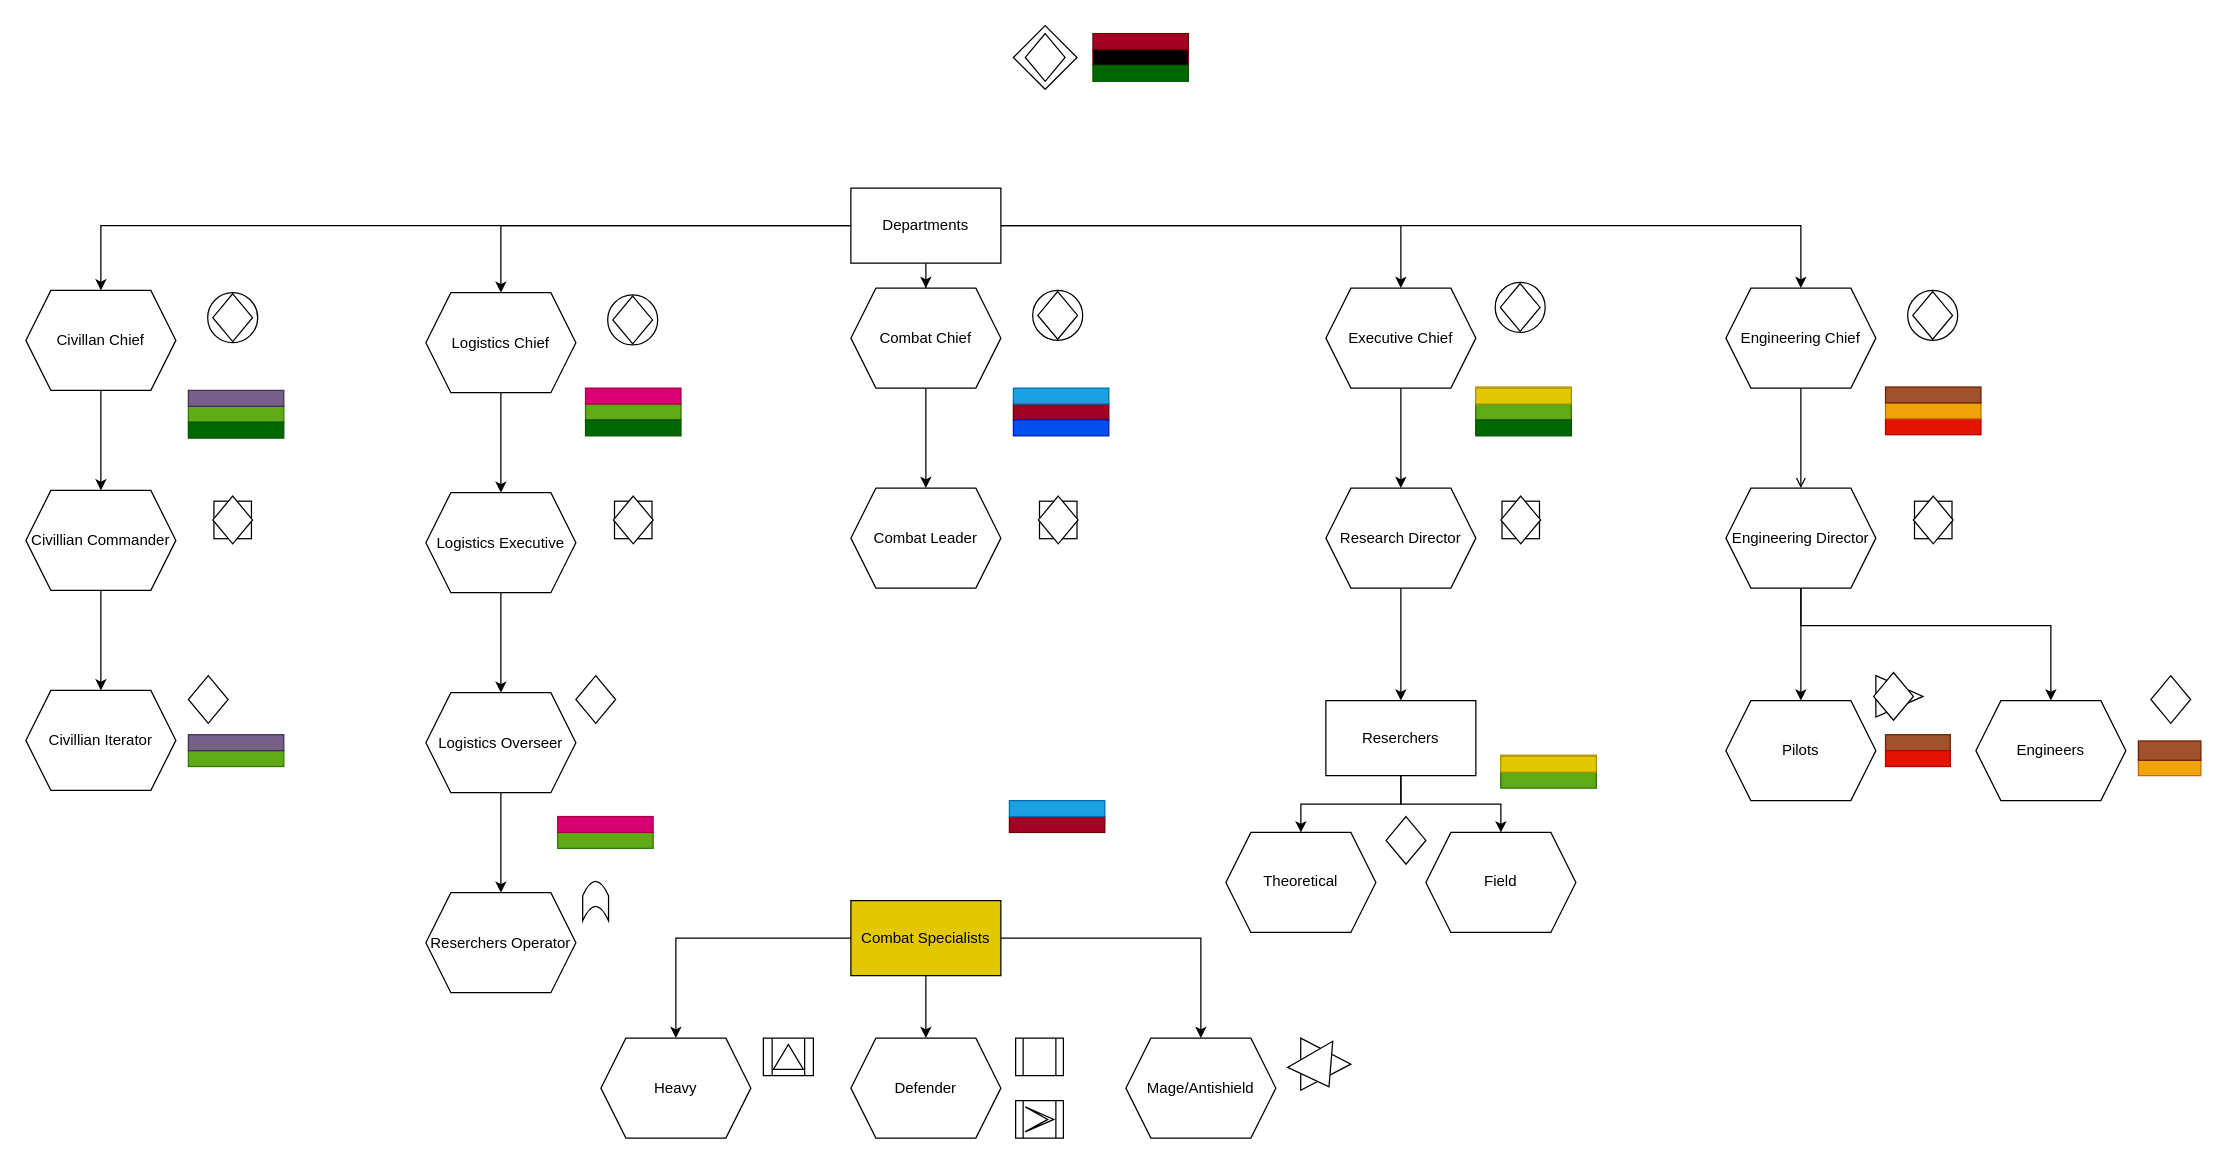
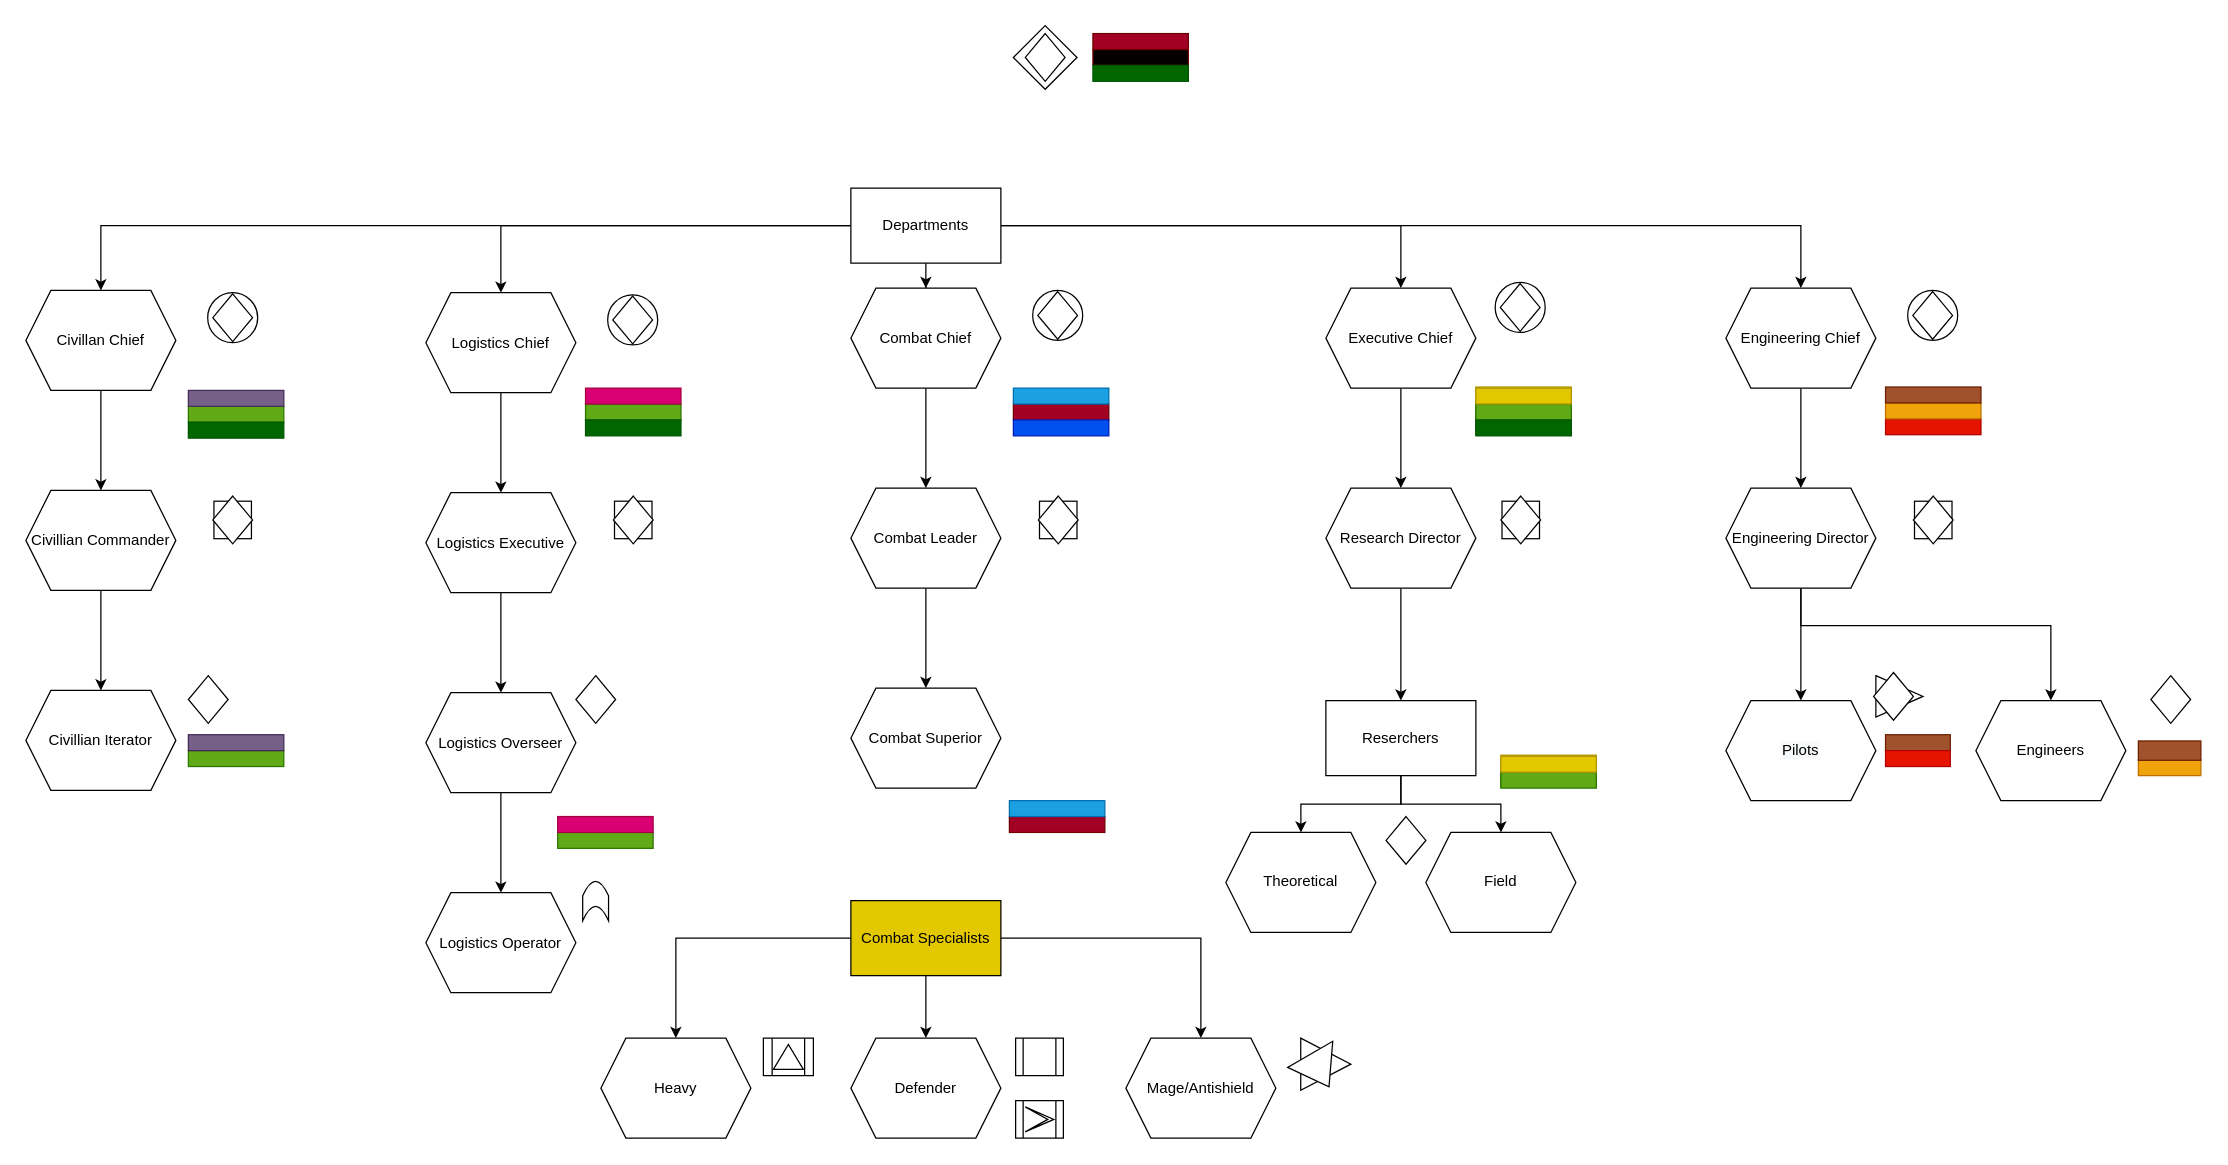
edge "Engineering Chief" -> "Engineering Director": arrowhead open -> classic
edge "Combat Leader" -> "Combat Superior": added
node "Combat Superior": added
node "Reserchers Operator": label "Reserchers Operator" -> "Logistics Operator"
